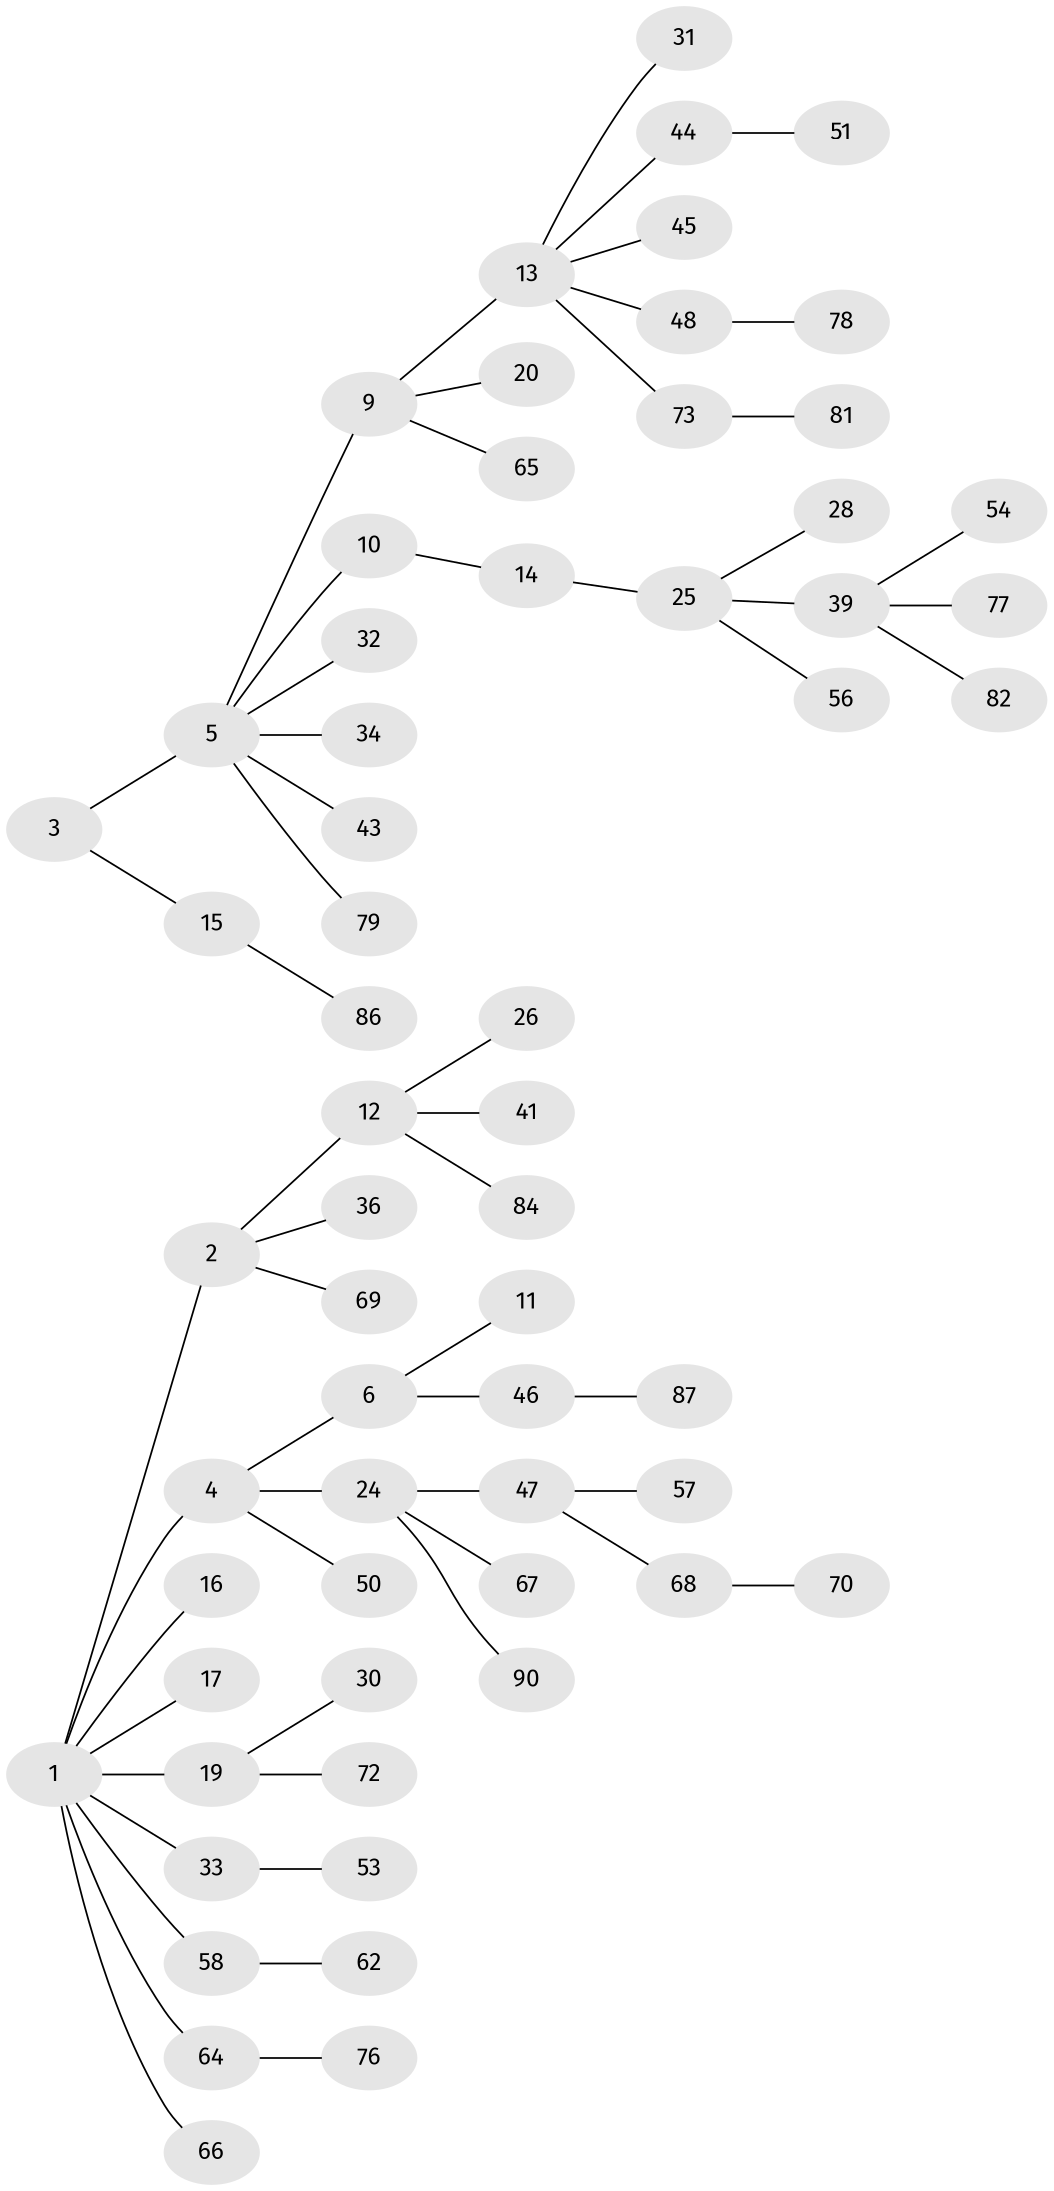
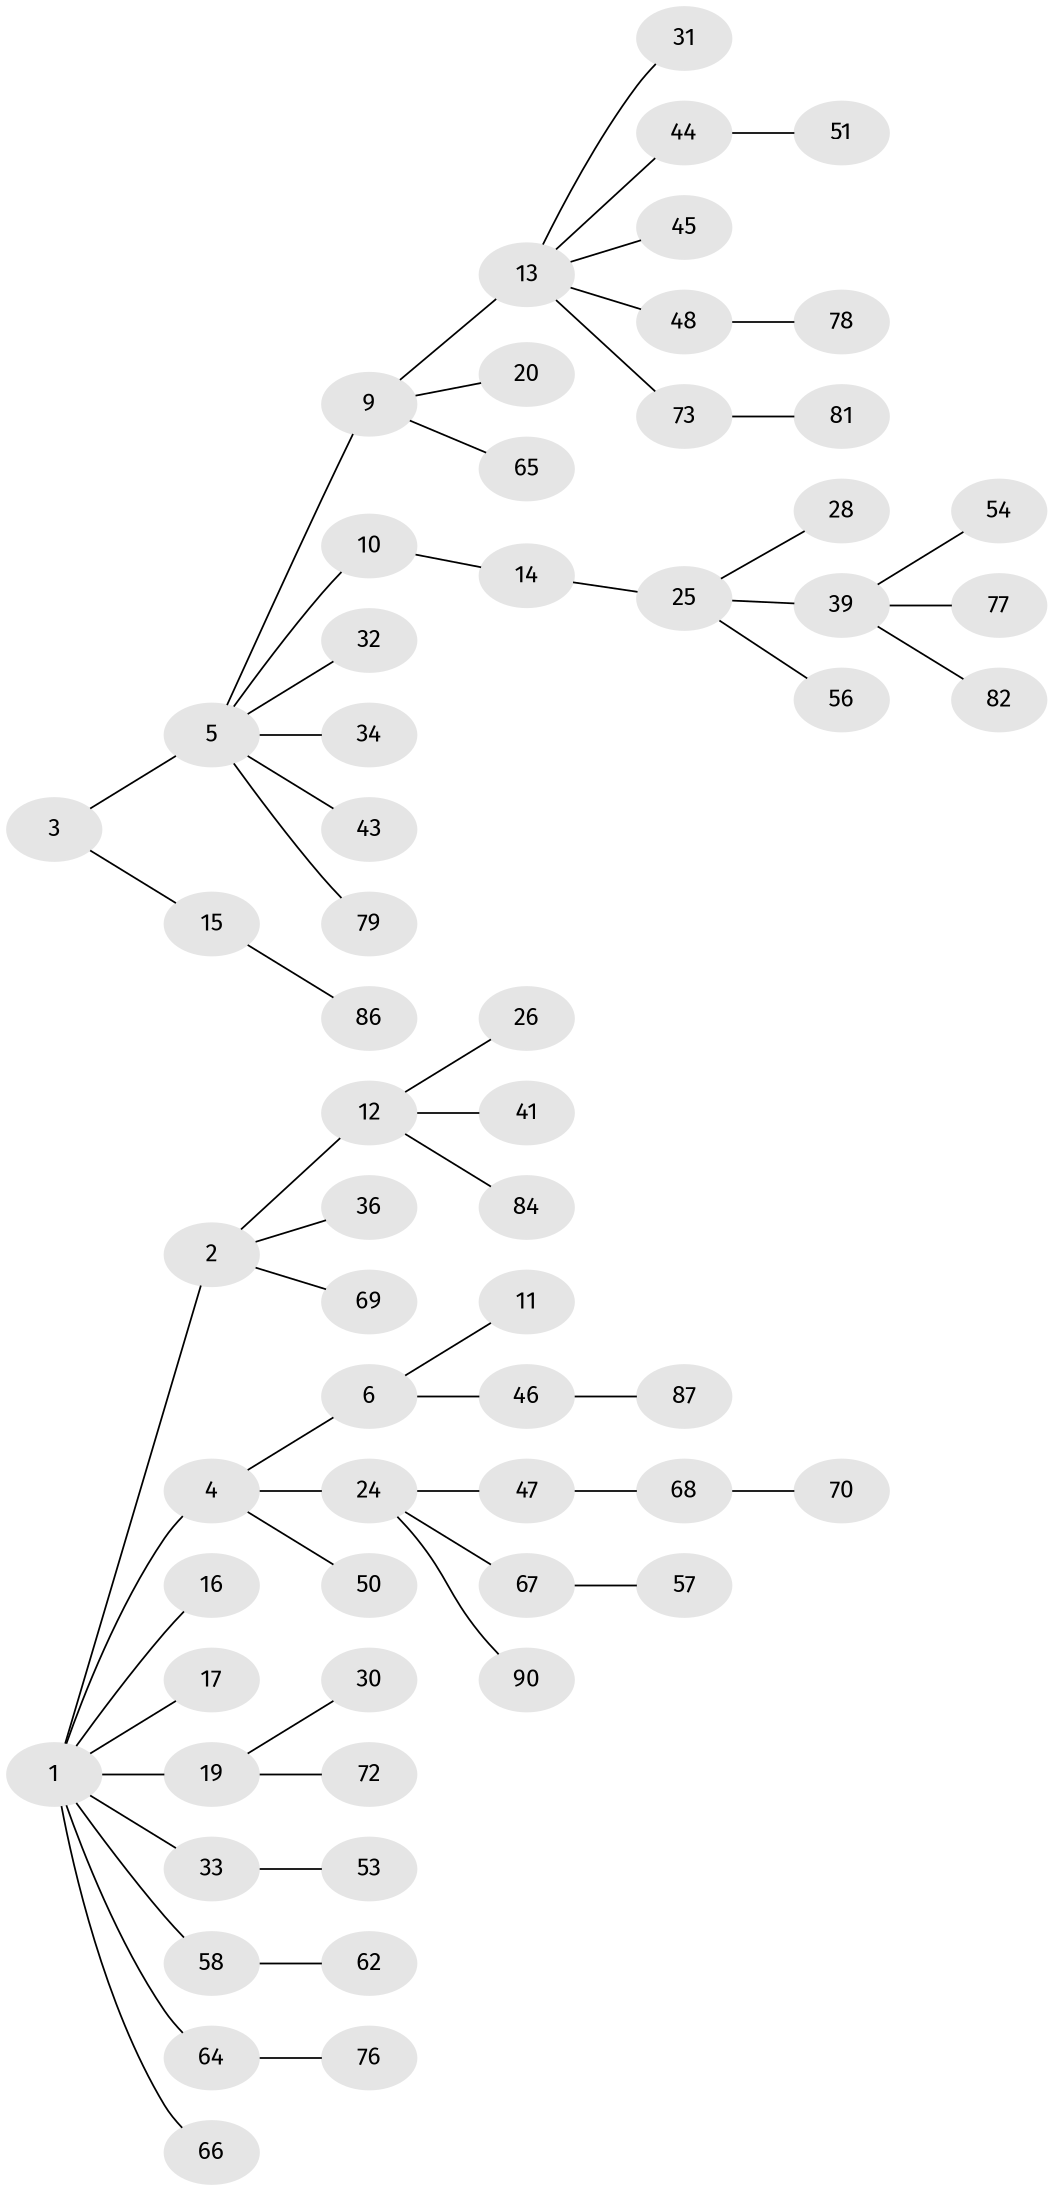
edge "47" -- "57": now "67" -- "57"
